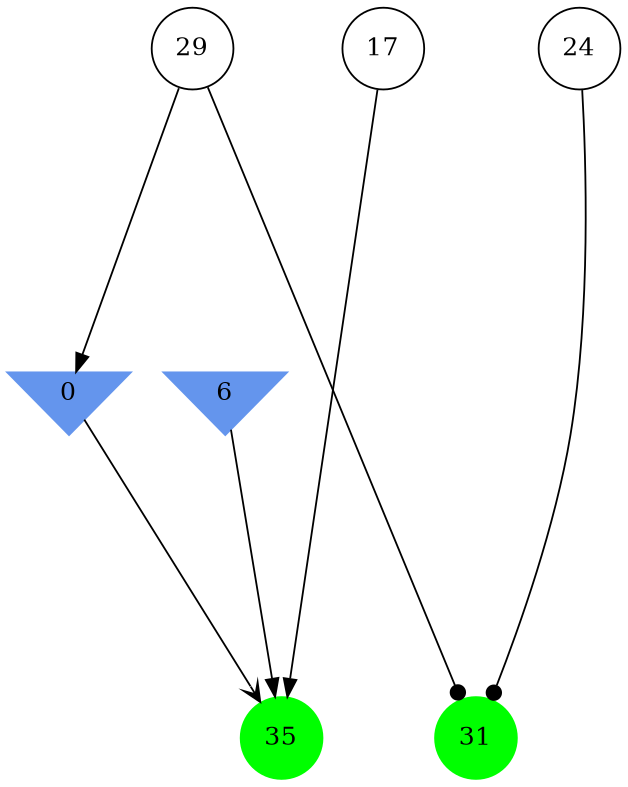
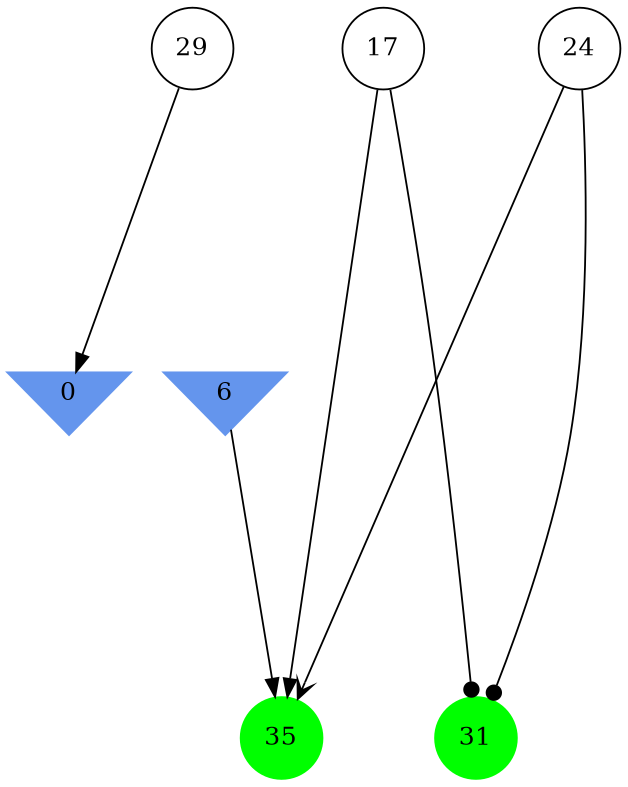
edge "29" -> "31": now "17" -> "31"
edge "0" -> "35": now "24" -> "35"
